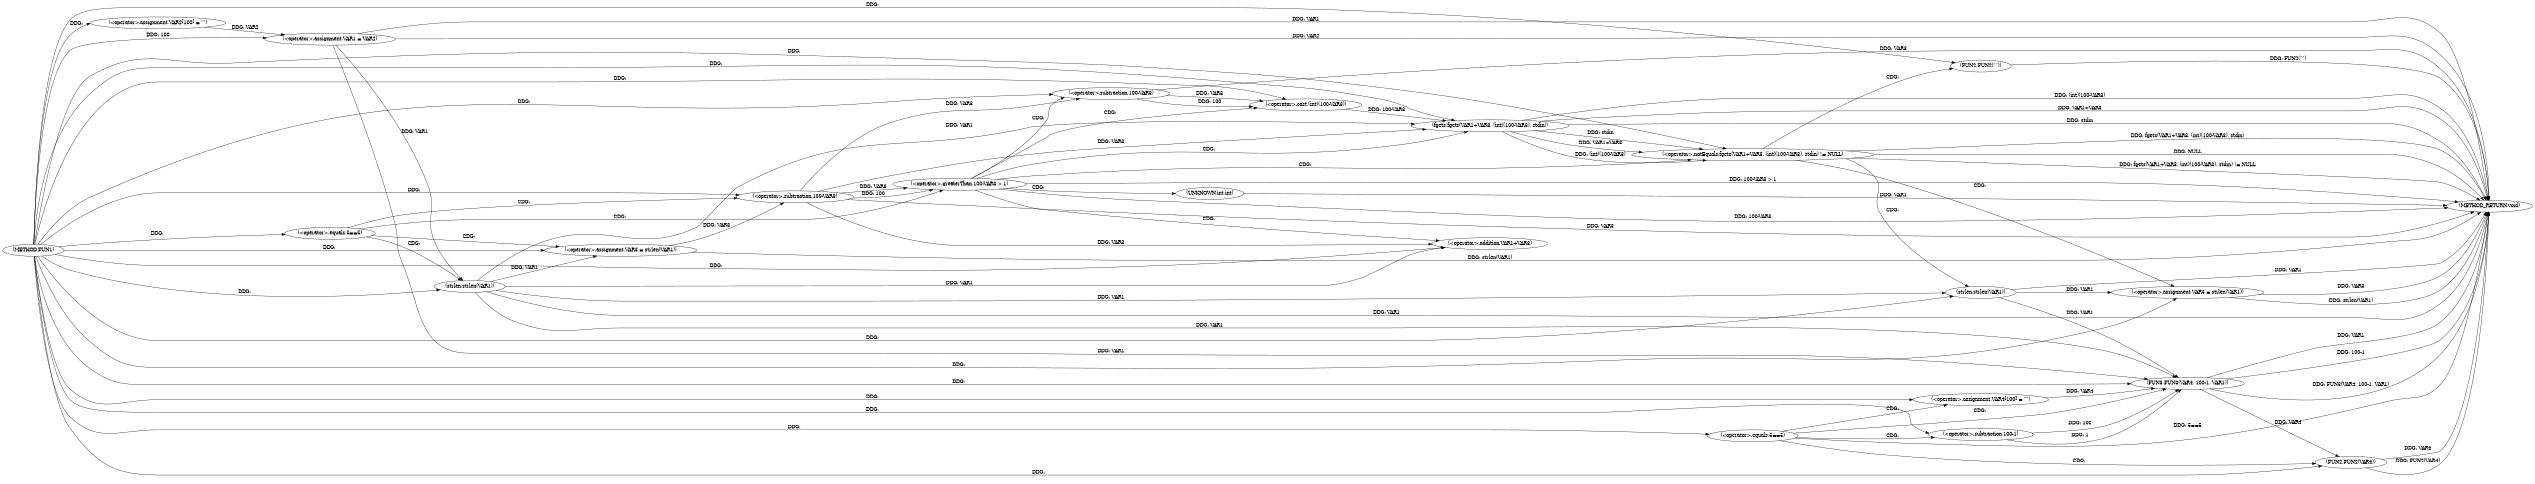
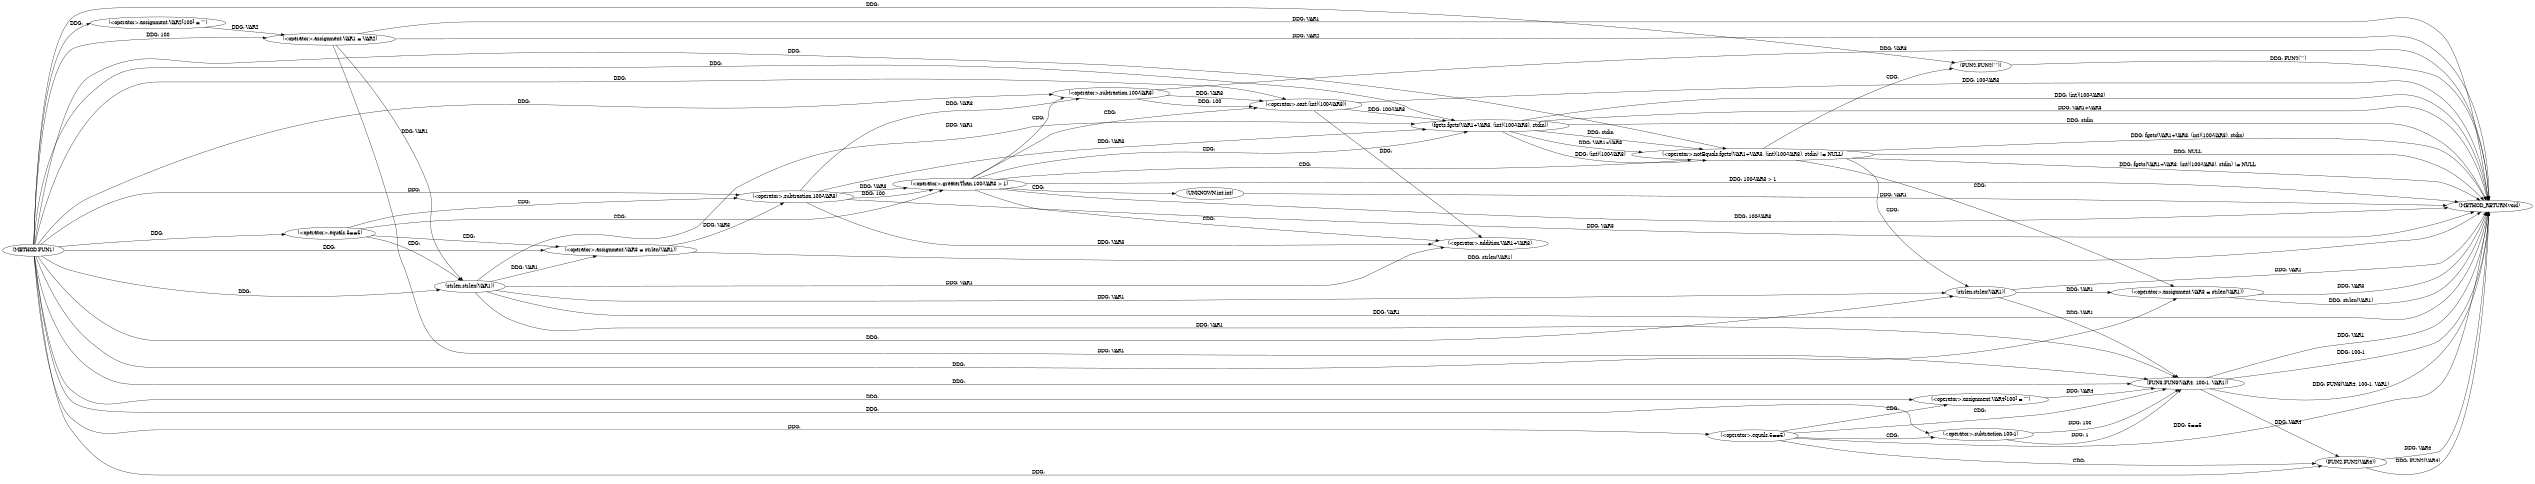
edge "(<operator>.cast,(int)(100-VAR3))" -> "(METHOD_RETURN,void)": added, label "DDG: 100-VAR3"
edge "(METHOD,FUN1)" -> "(<operator>.addition,VAR1+VAR3)": now "(<operator>.cast,(int)(100-VAR3))" -> "(<operator>.addition,VAR1+VAR3)"
